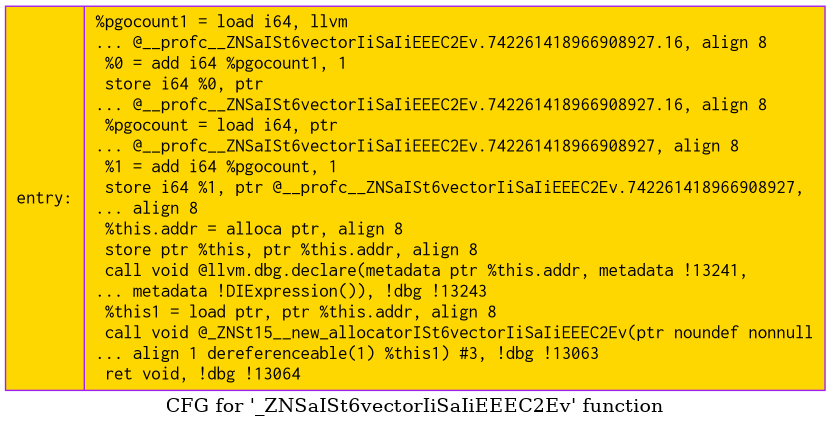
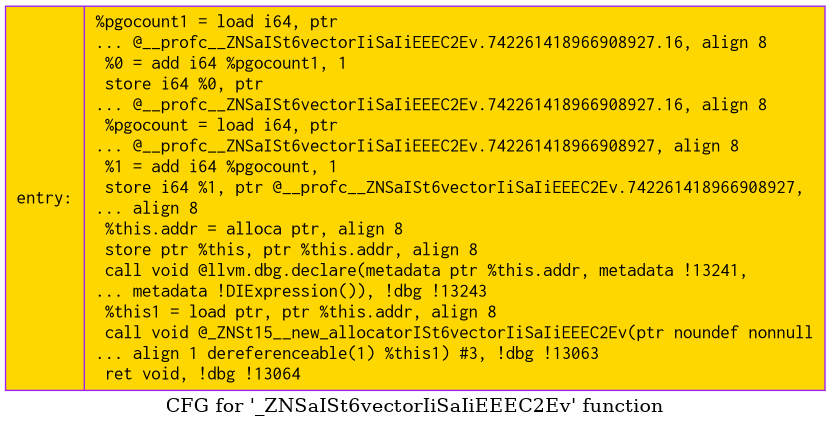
node "entry:": text "%pgocount1 = load i64, llvm" -> "%pgocount1 = load i64, ptr"
